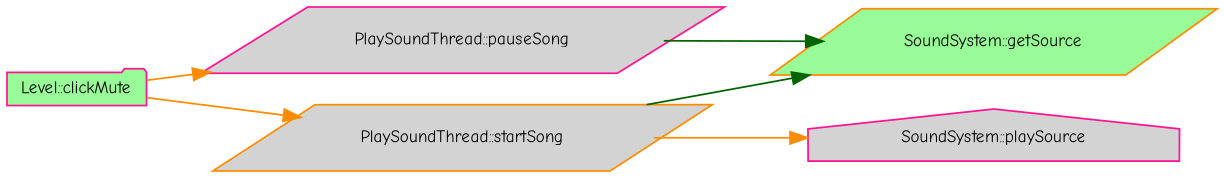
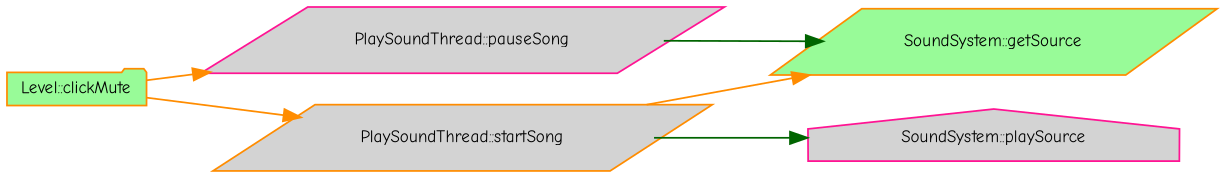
node "Level::clickMute": color deeppink -> darkorange
edge "PlaySoundThread::startSong" -> "SoundSystem::getSource": color darkgreen -> darkorange
edge "PlaySoundThread::startSong" -> "SoundSystem::playSource": color darkorange -> darkgreen
